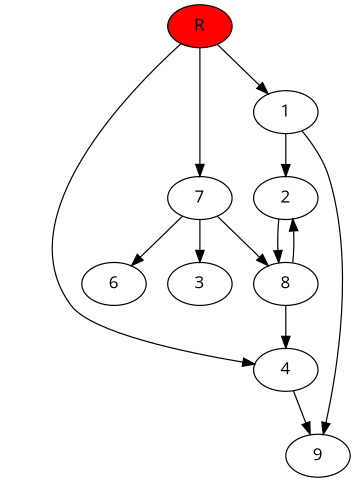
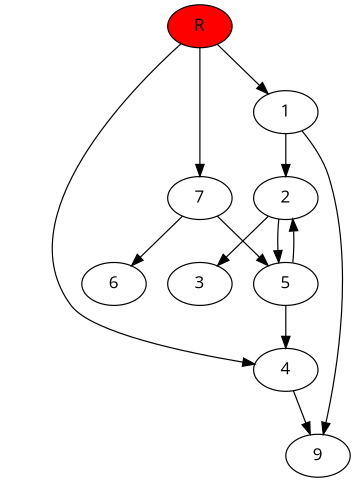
edge "7" -> "3": now "2" -> "3"
node "8": label "8" -> "5"
